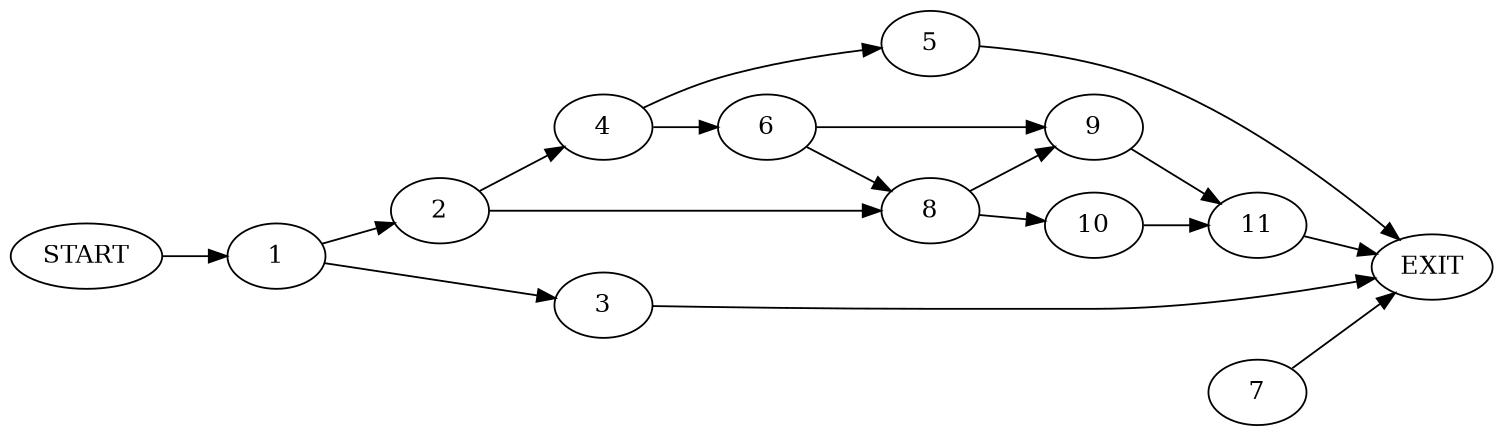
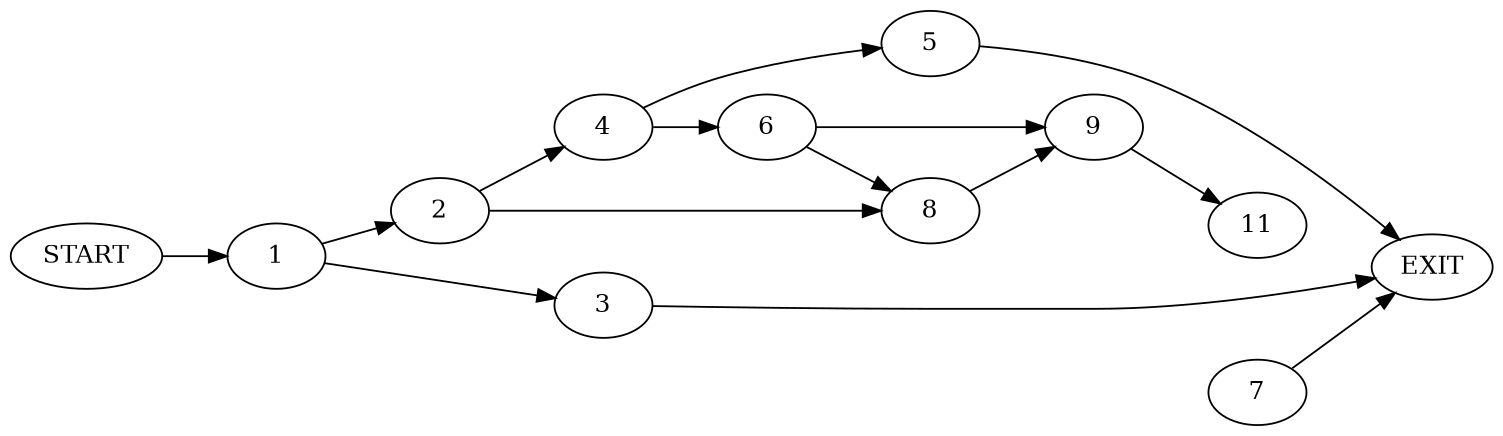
node "10": removed
edge "11" -> "EXIT": removed
